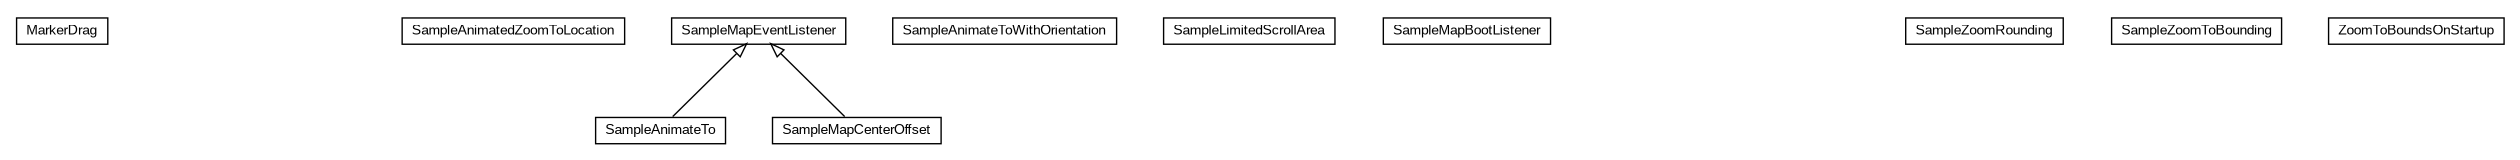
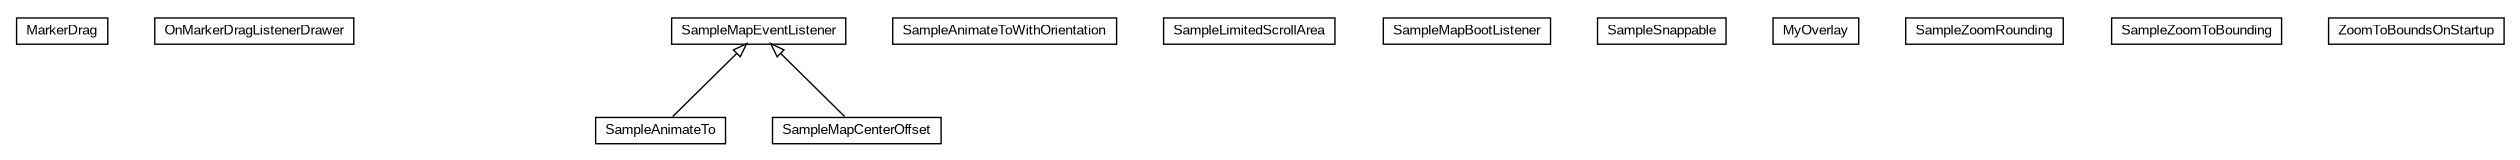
node "OnMarkerDragListenerDrawer": added
node "SampleAnimatedZoomToLocation": removed
node "SampleSnappable": added
node "MyOverlay": added
